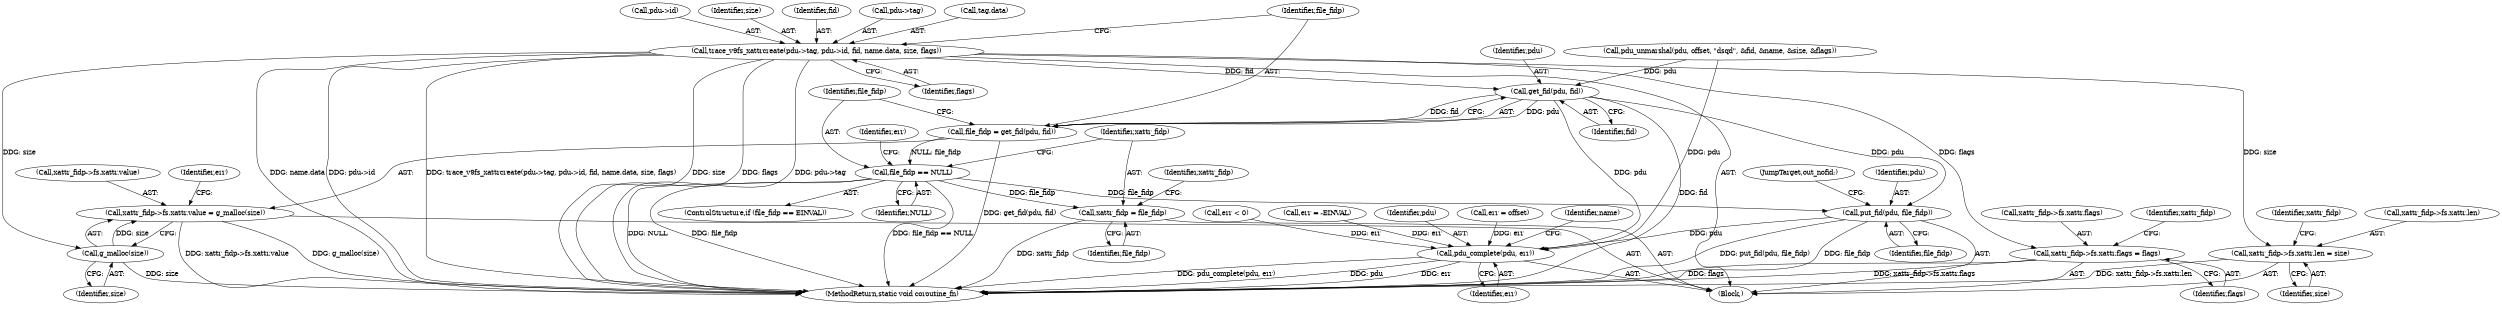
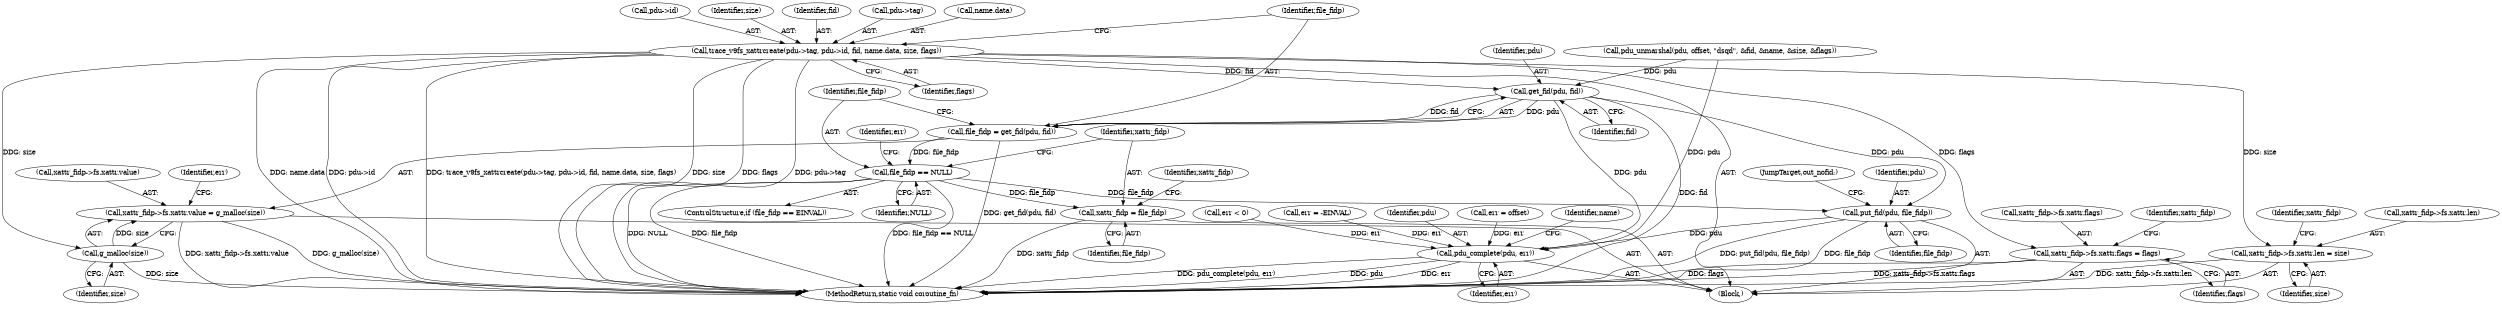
node "(Call,tag.data)": label "(Call,tag.data)" -> "(Call,name.data)"
edge "(Call,file_fidp = get_fid(pdu, fid))" -> "(Call,file_fidp == NULL)": label "NULL: file_fidp" -> "DDG: file_fidp"
